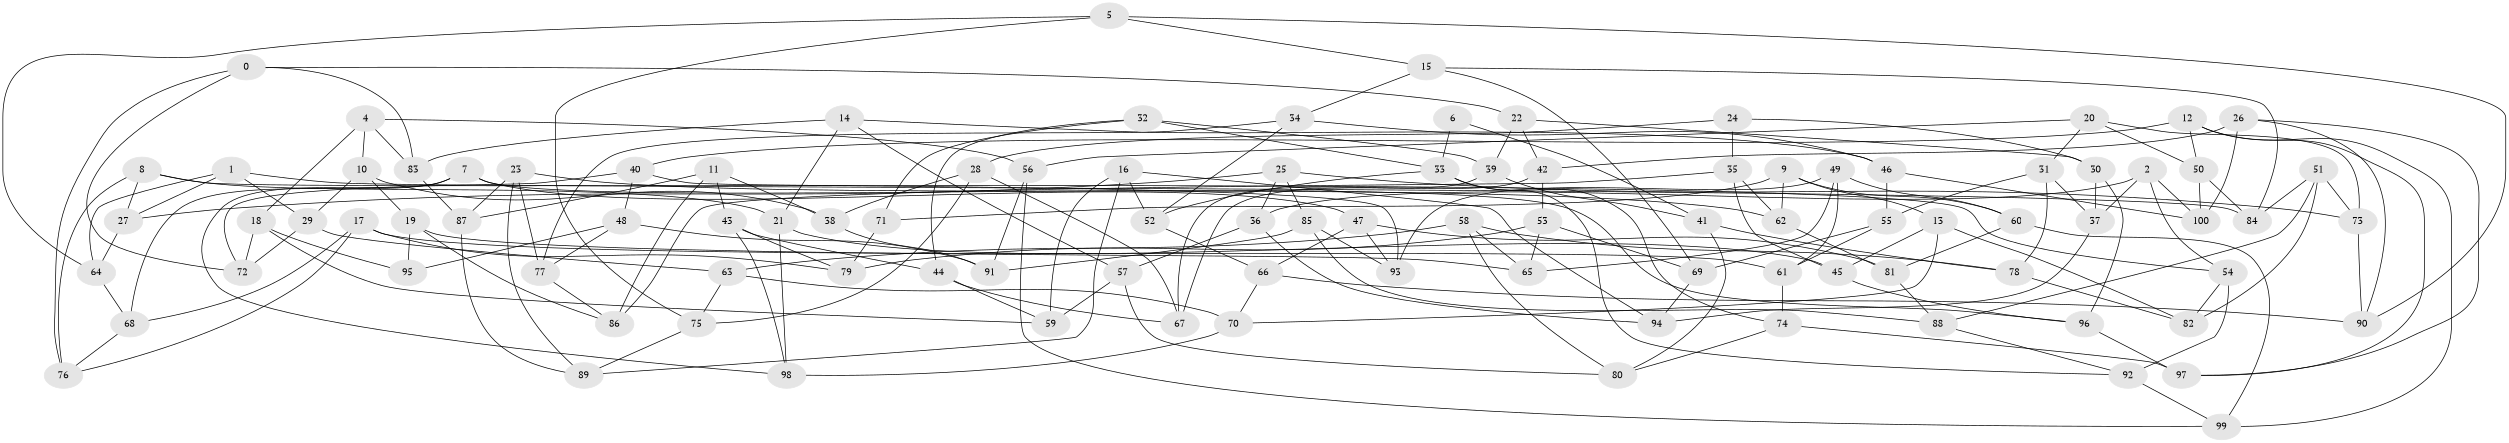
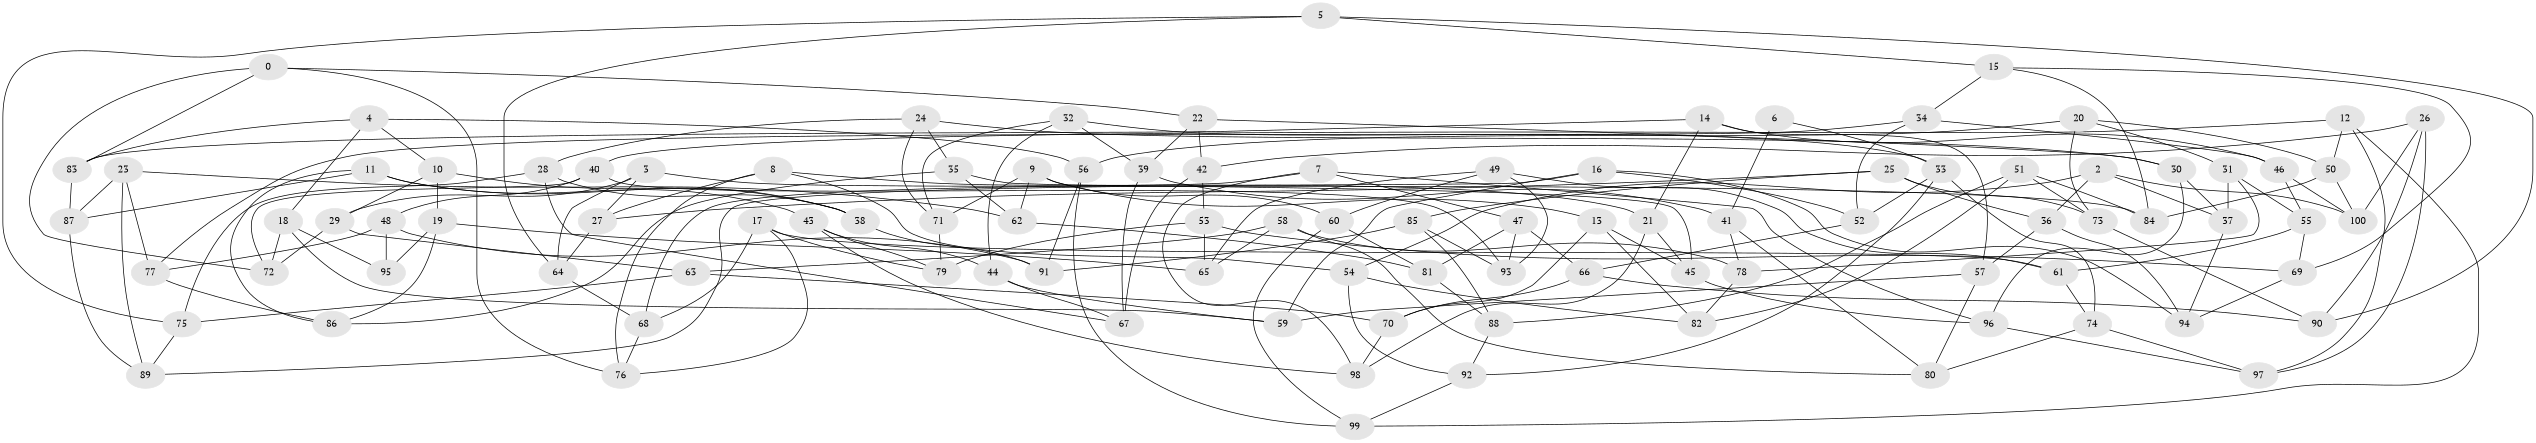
edge "24" -- "71": added
node "1": label "1" -> "3"
